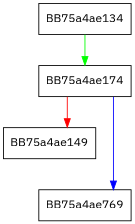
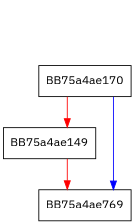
node "BB75a4ae134": removed
node "BB75a4ae174": label "BB75a4ae174" -> "BB75a4ae170"
edge "BB75a4ae149" -> "BB75a4ae769": added
